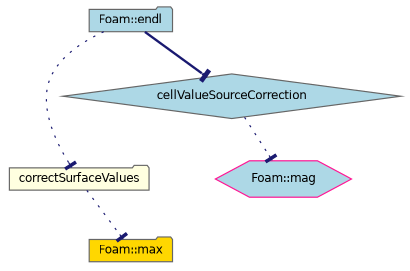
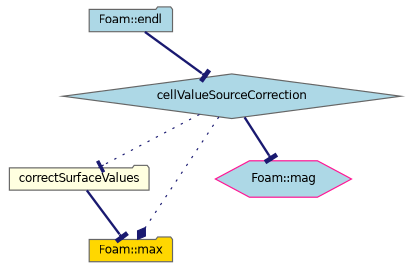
edge "Foam::endl" -> "correctSurfaceValues": now "cellValueSourceCorrection" -> "correctSurfaceValues"
edge "cellValueSourceCorrection" -> "Foam::mag": style dotted -> bold
edge "cellValueSourceCorrection" -> "Foam::max": added
edge "correctSurfaceValues" -> "Foam::max": style dotted -> bold
